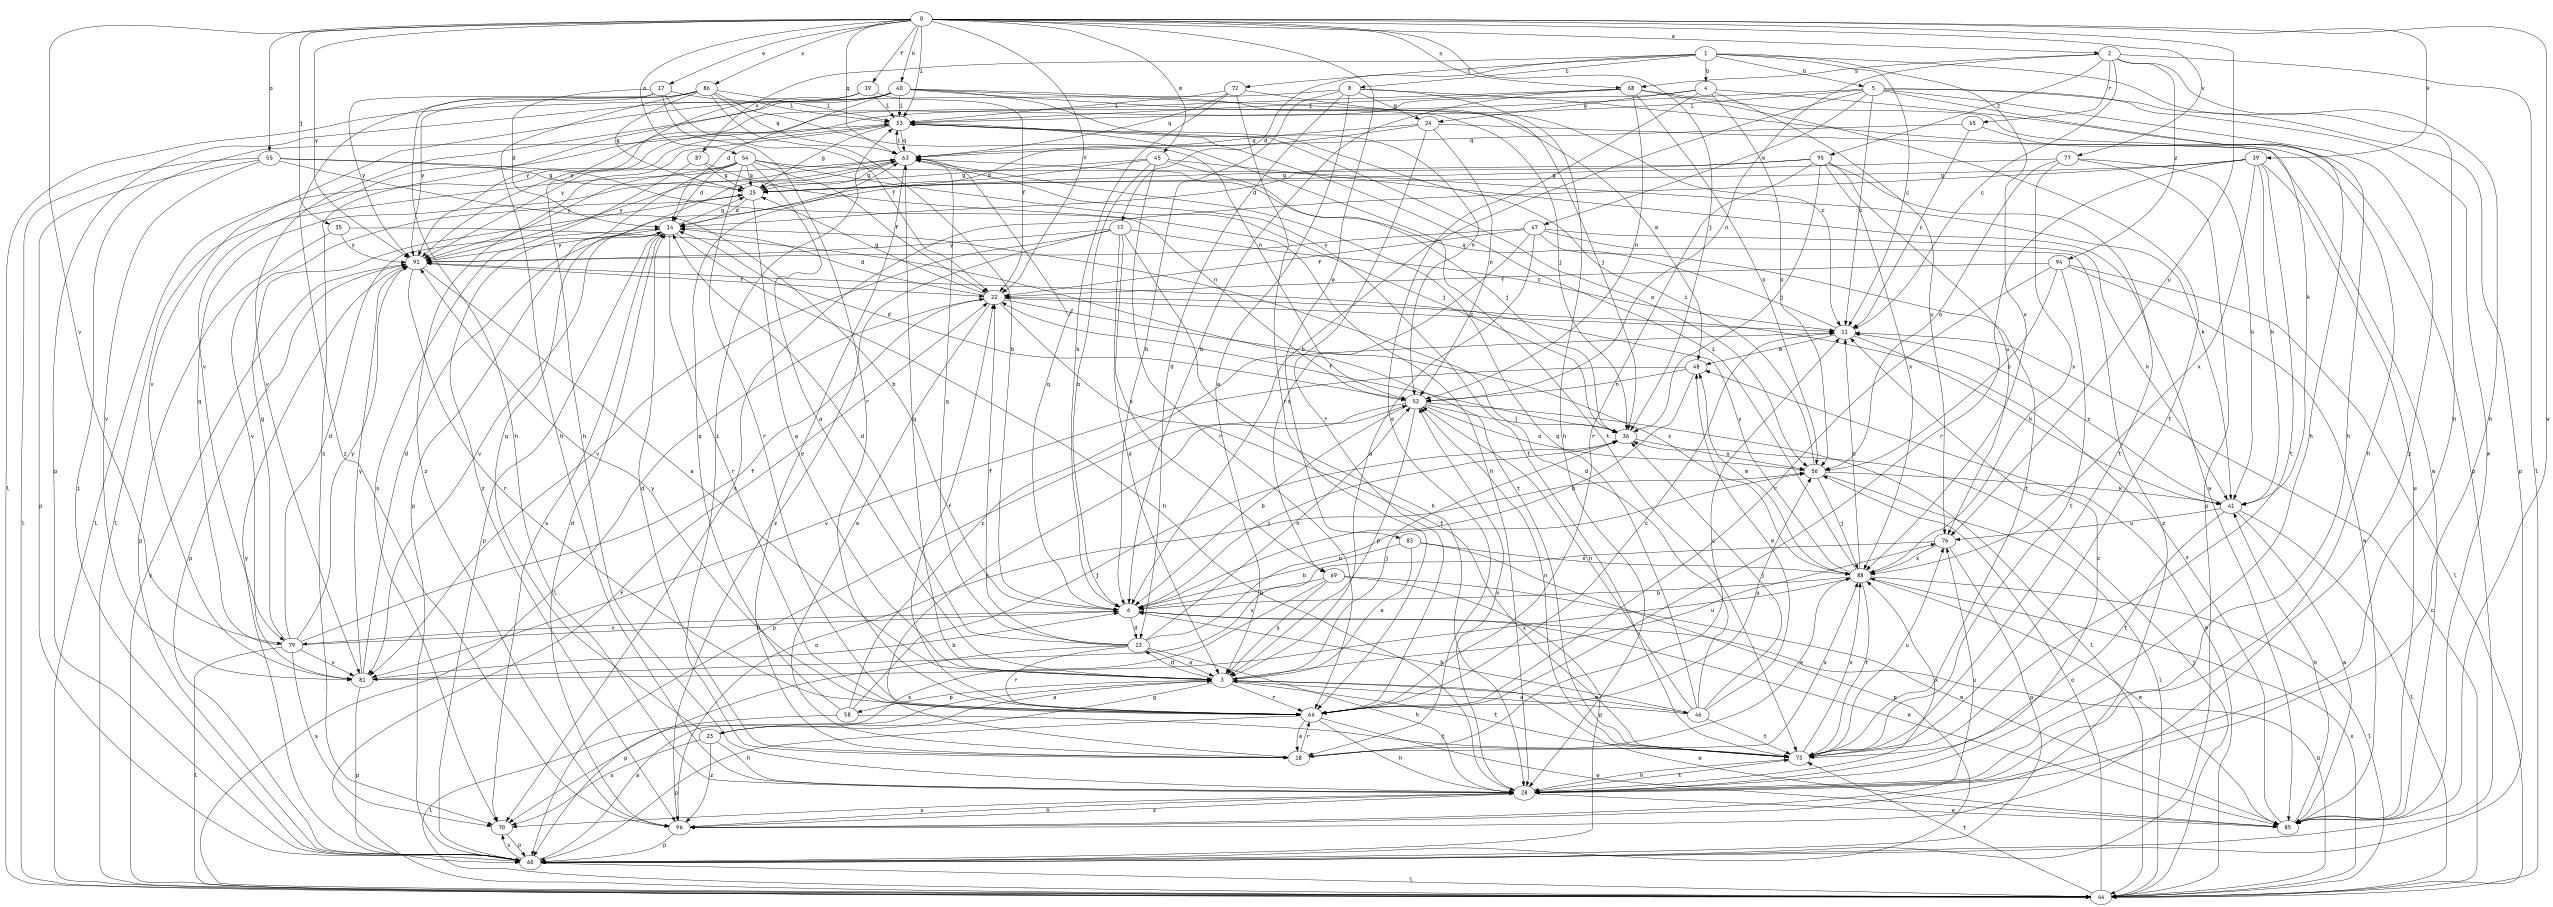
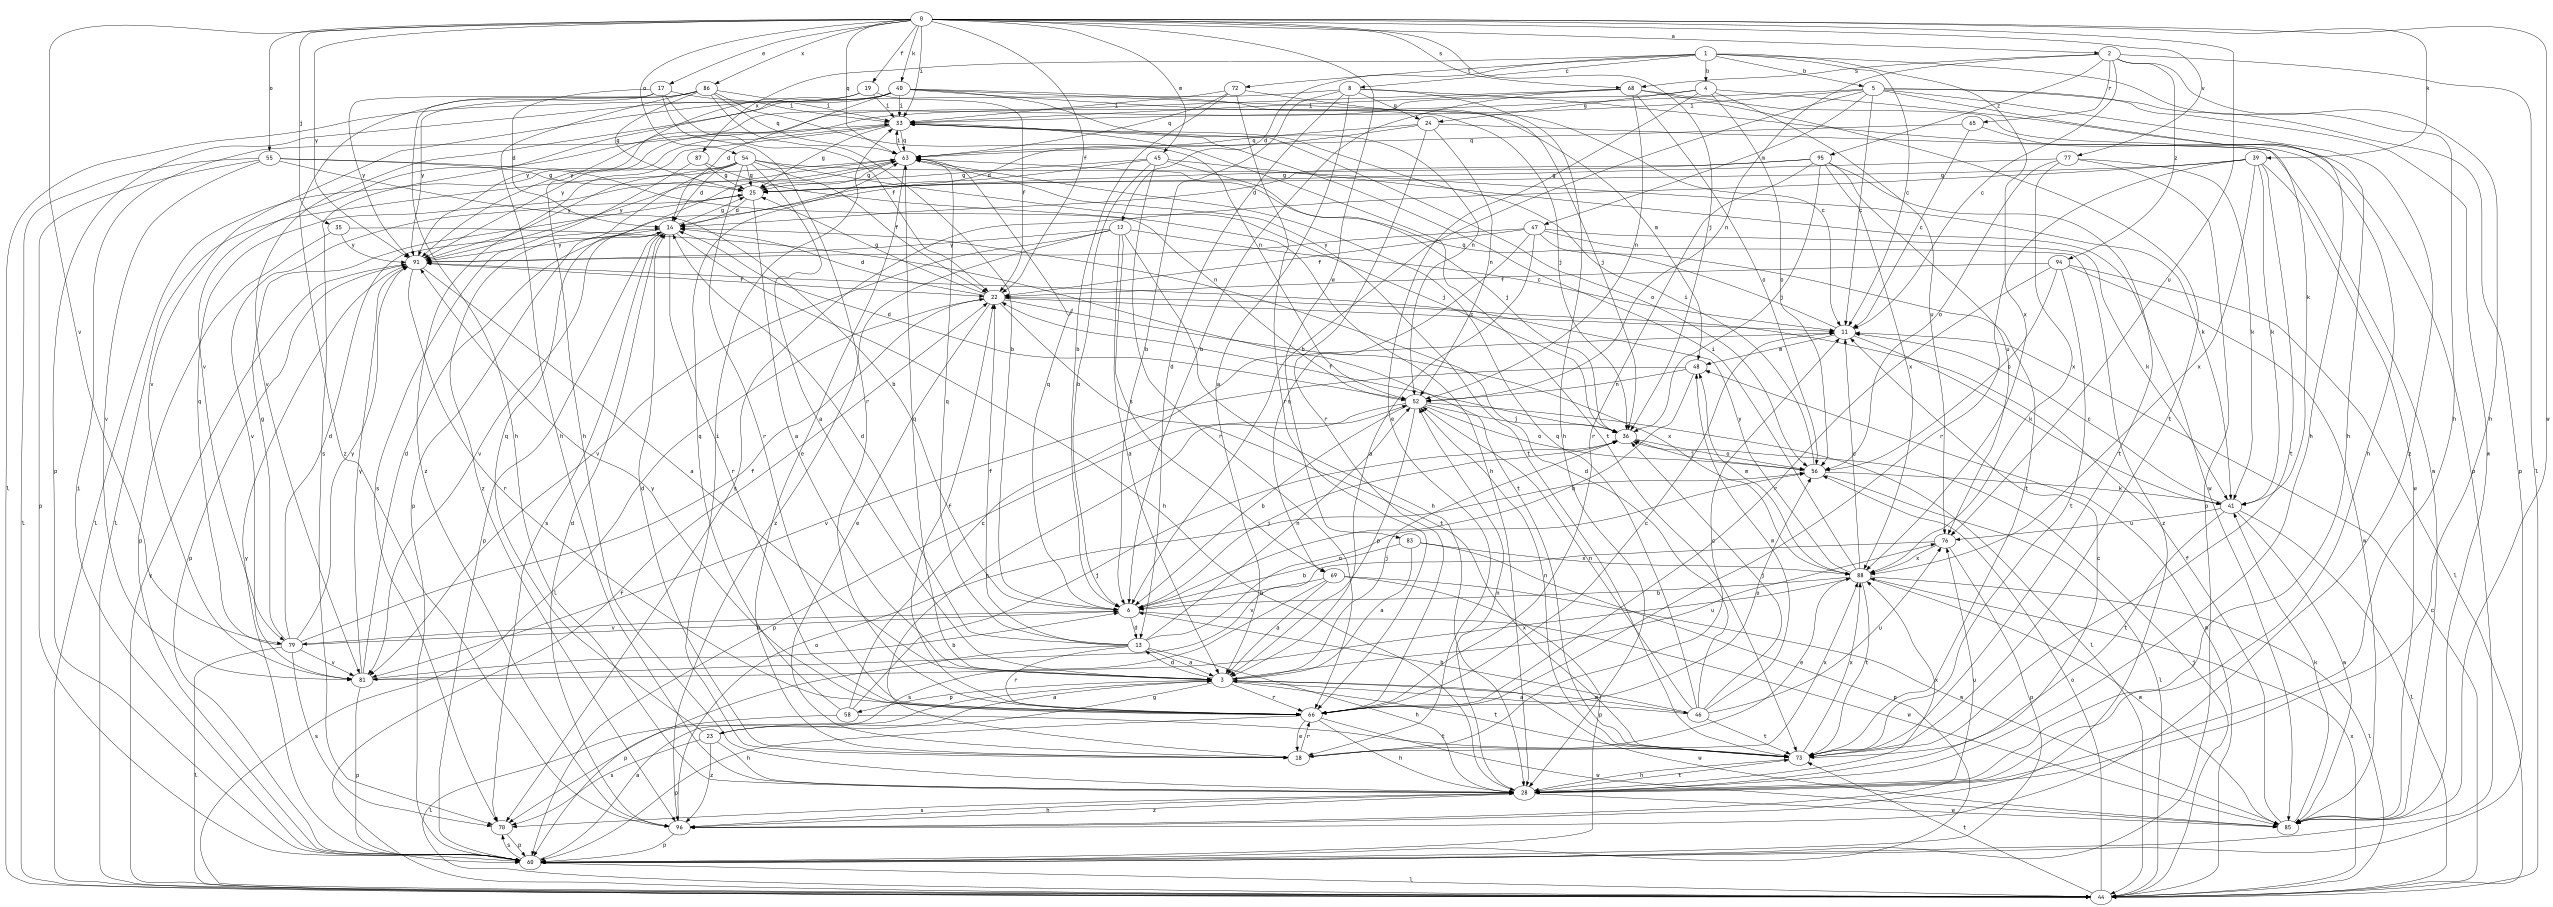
edge "56" -> "88": now "56" -> "36"
edge "73" -> "76": now "46" -> "76"
edge "44" -> "6": removed, label "b"
